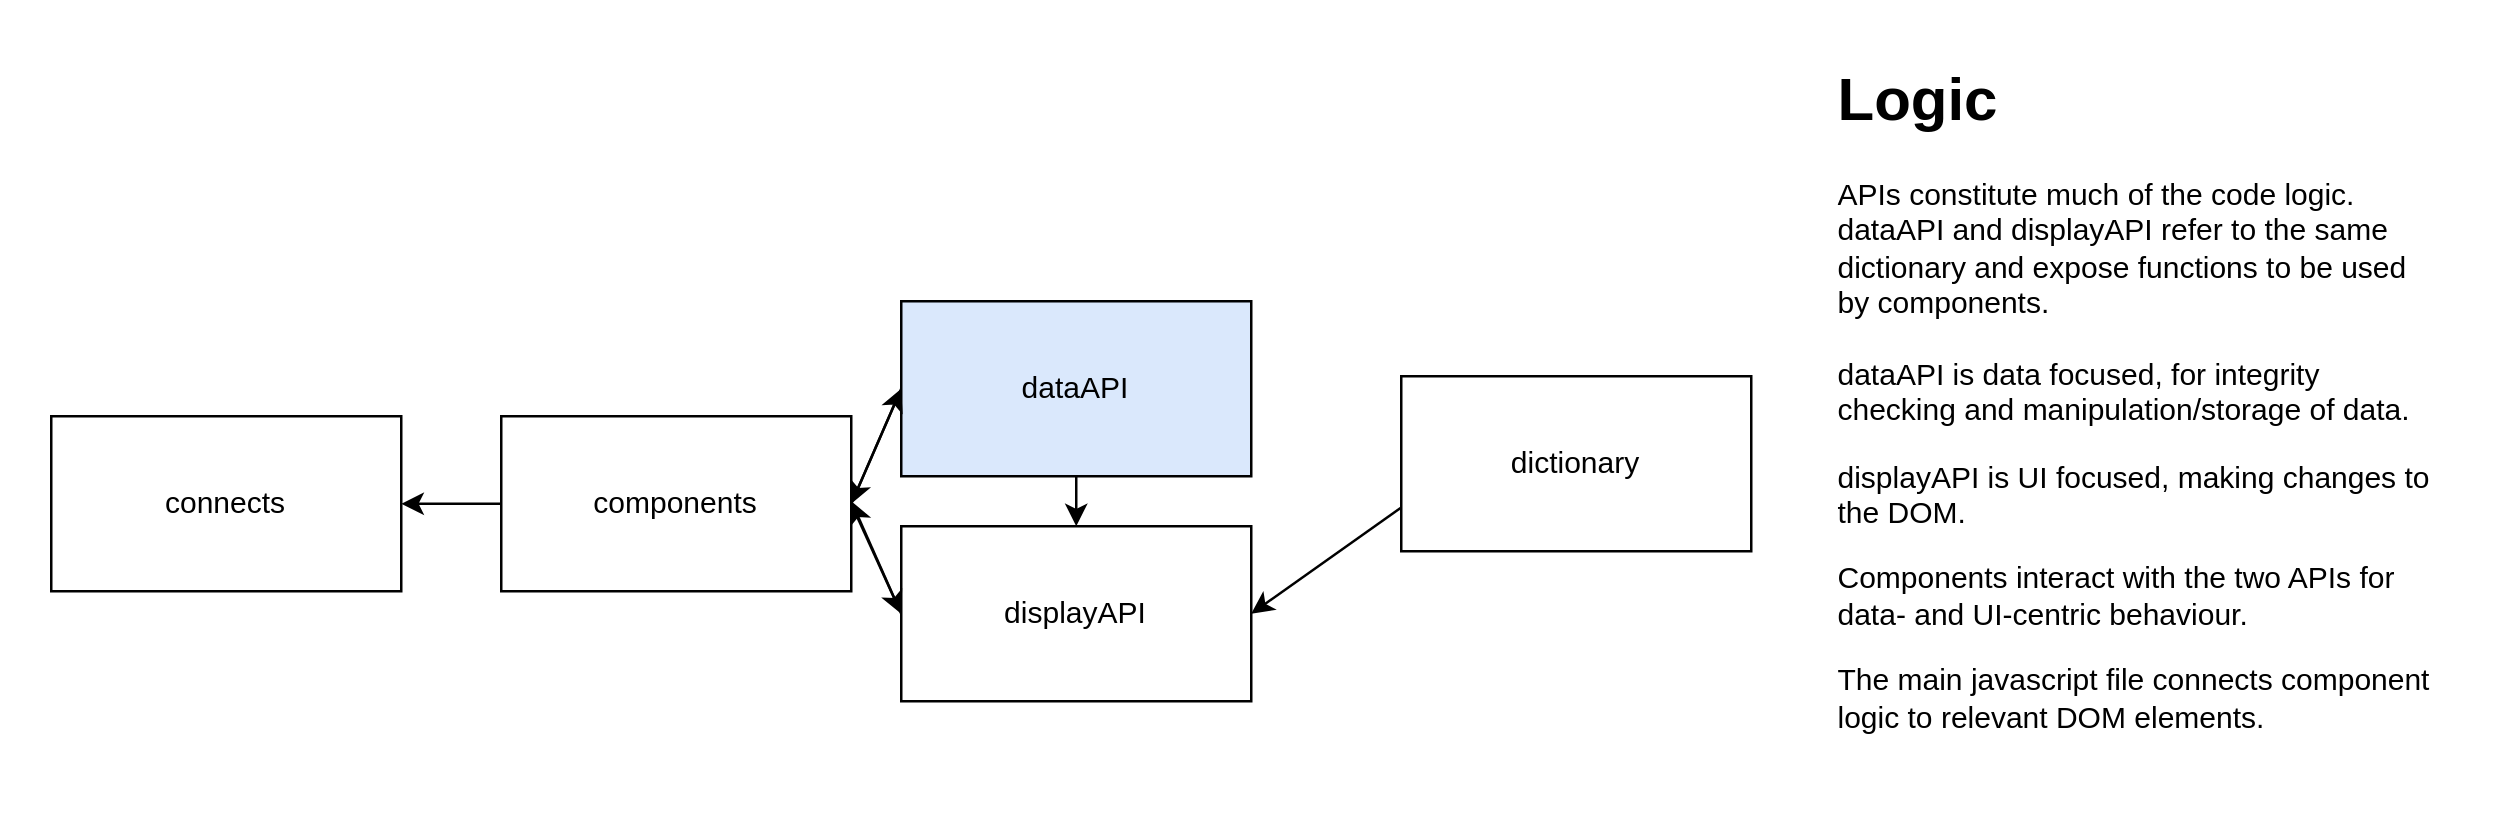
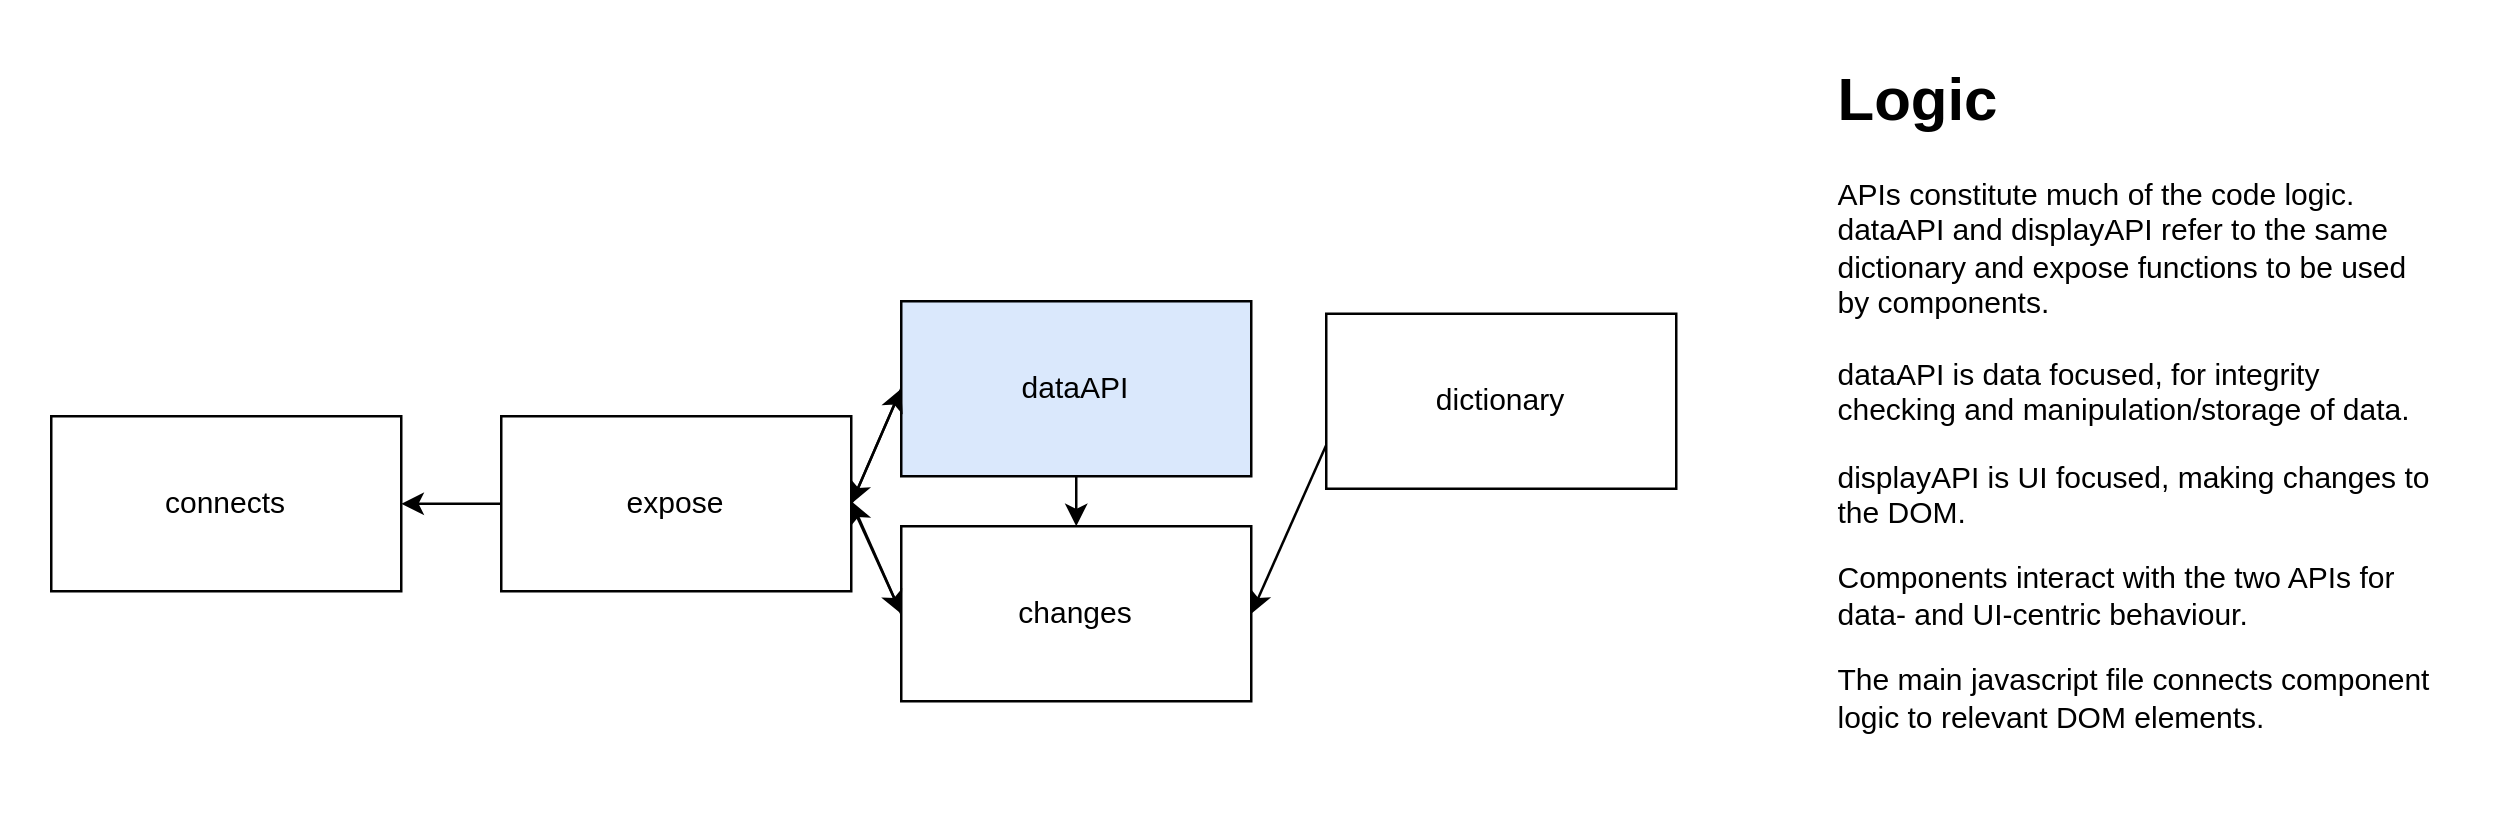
node "dictionary": moved (1576, 464) -> (1501, 401)
node "components": label "components" -> "expose"
node "displayAPI": label "displayAPI" -> "changes"
